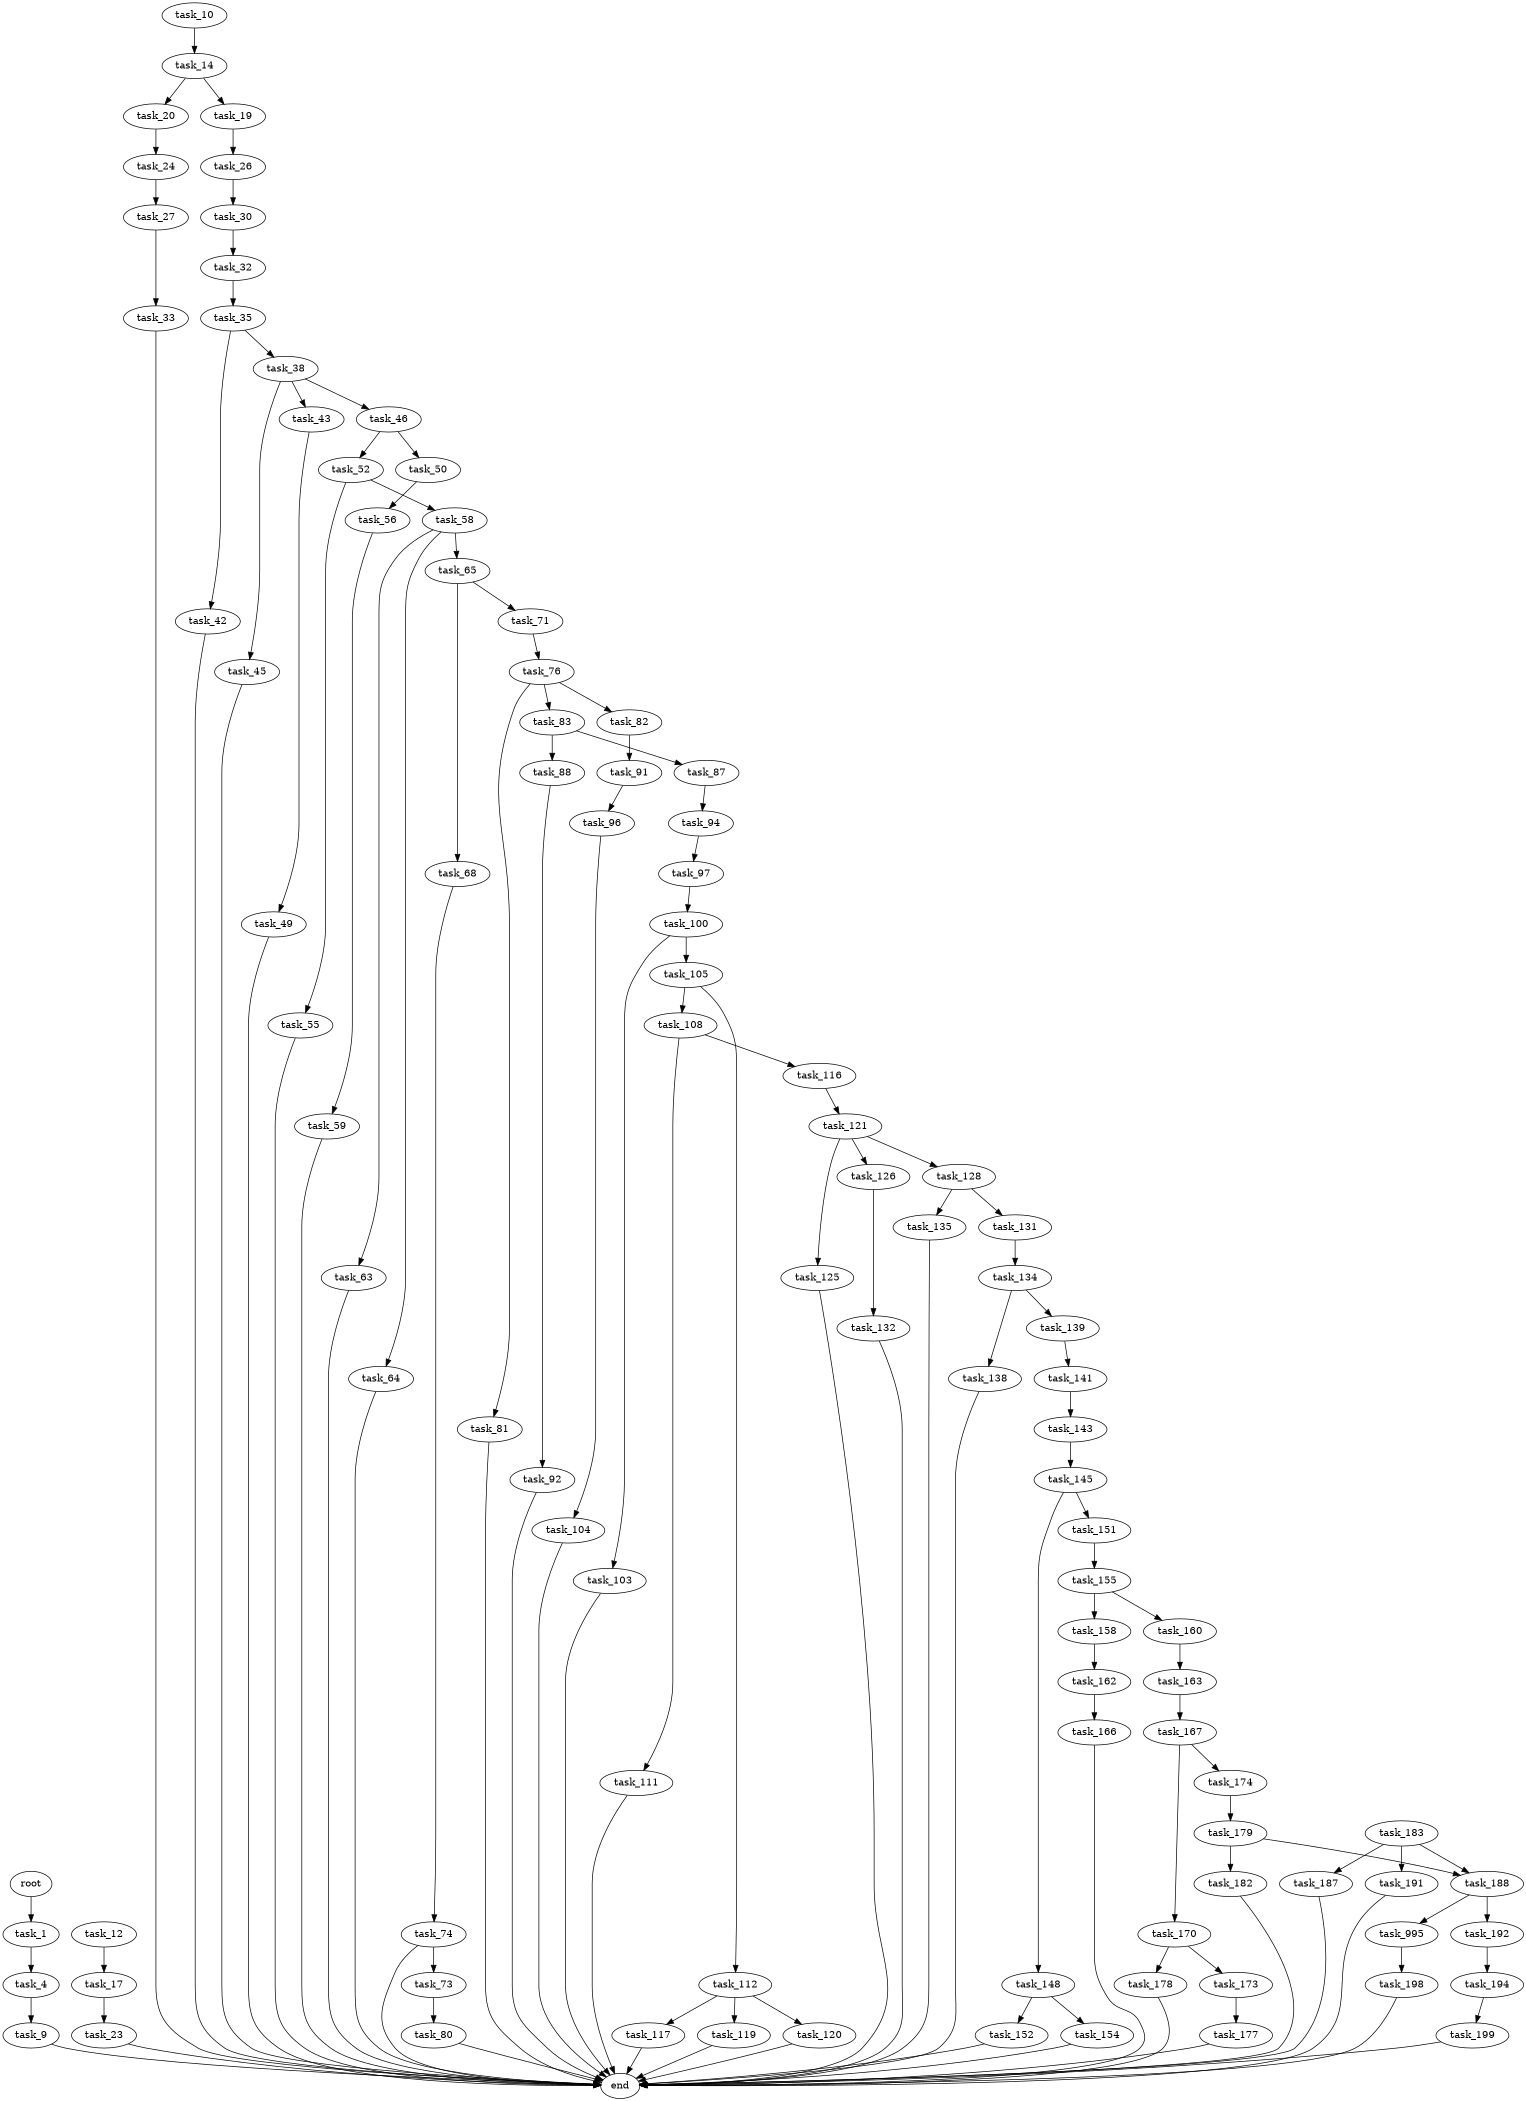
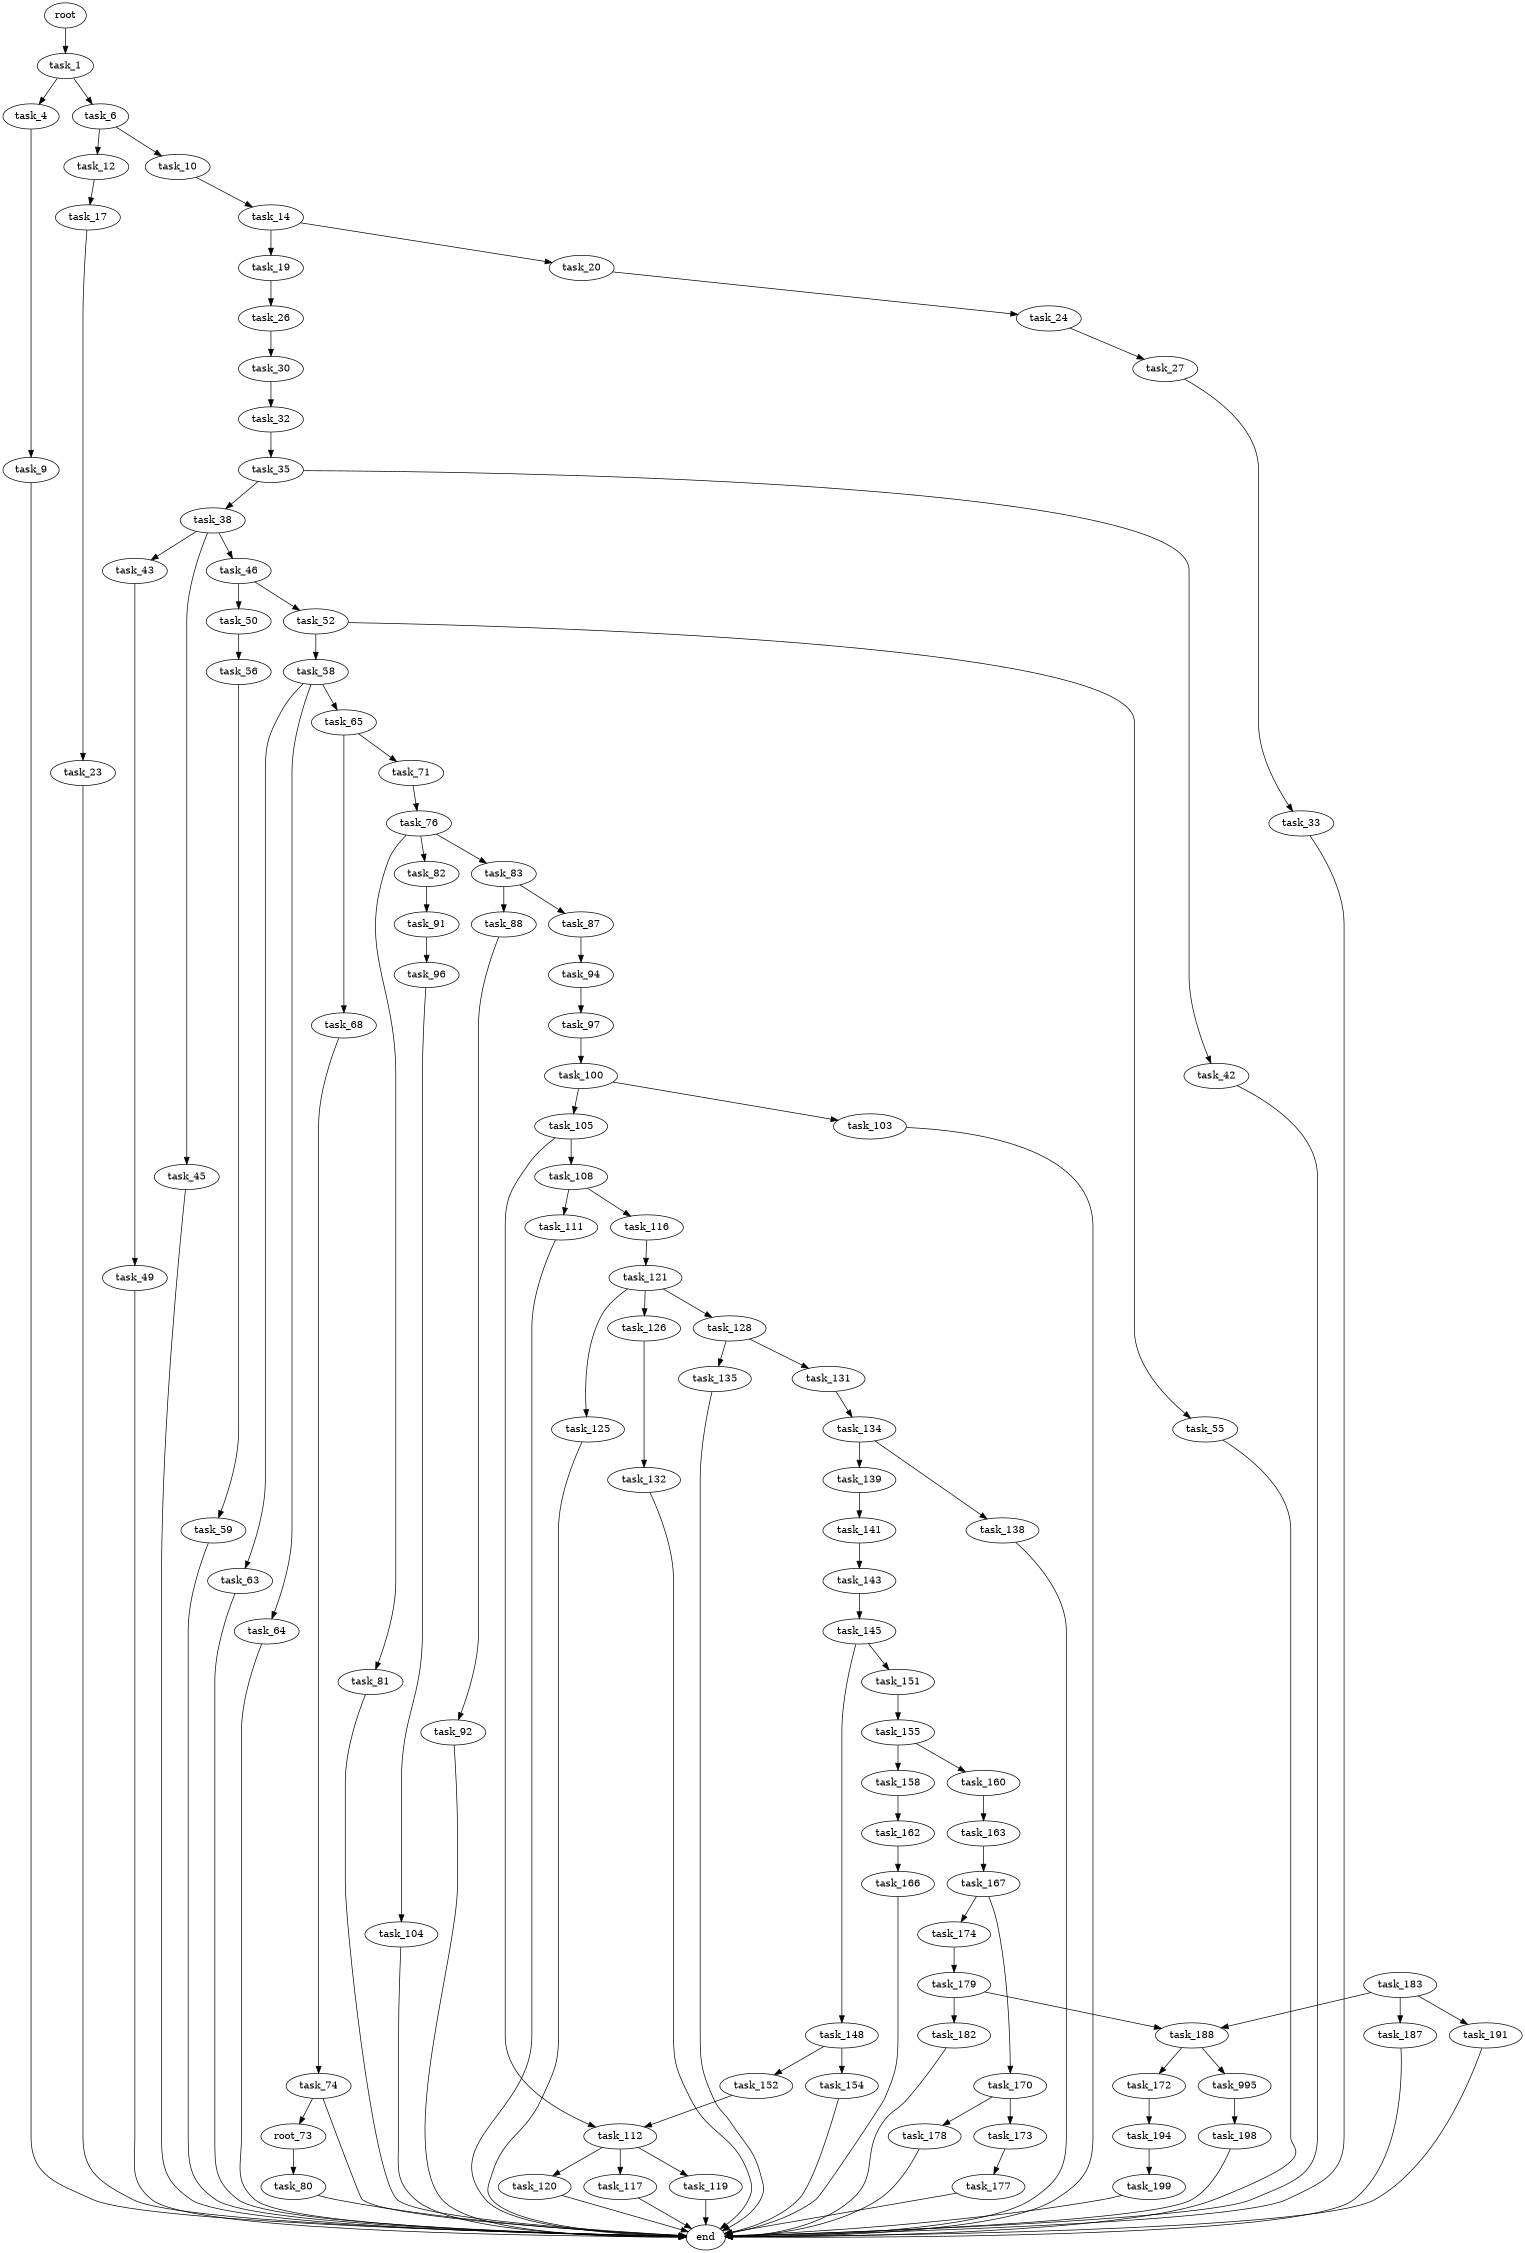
node "task_6": added
node "task_192": label "task_192" -> "task_172"
node "task_73": label "task_73" -> "root_73"
edge "task_152" -> "end": now "task_152" -> "task_112"
